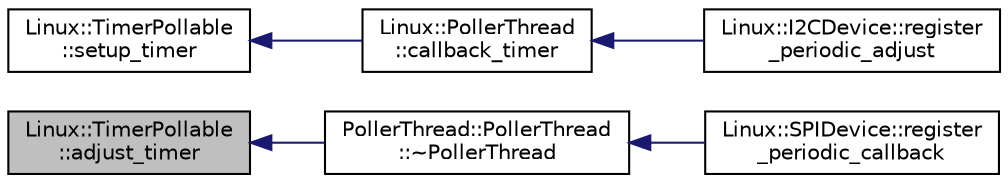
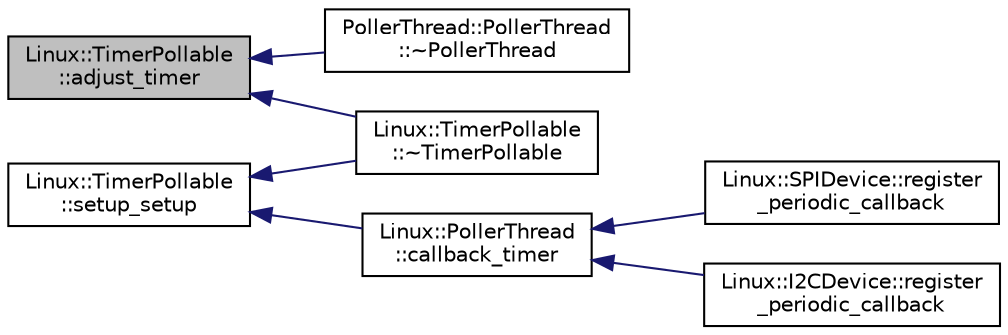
node "Linux::TimerPollable ::setup_timer": label "Linux::TimerPollable ::setup_timer" -> "Linux::TimerPollable ::setup_setup"
node "Linux::I2CDevice::register _periodic_adjust": label "Linux::I2CDevice::register _periodic_adjust" -> "Linux::I2CDevice::register _periodic_callback"
node "Linux::TimerPollable ::~TimerPollable": added
edge "Linux::SPIDevice::register _periodic_callback" -> "PollerThread::PollerThread ::~PollerThread": now "Linux::SPIDevice::register _periodic_callback" -> "Linux::PollerThread ::callback_timer"
